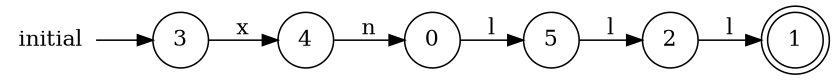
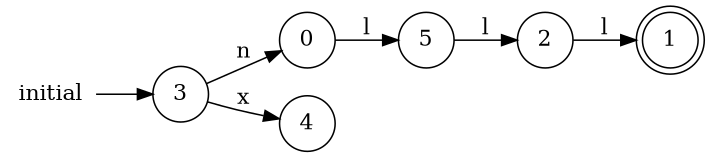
edge "4" -> "0": now "3" -> "0"
